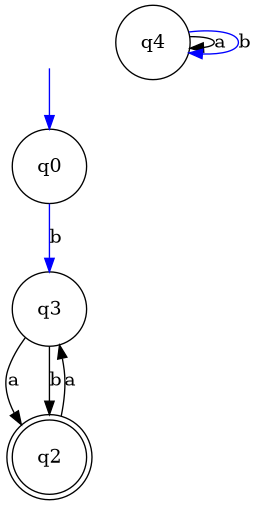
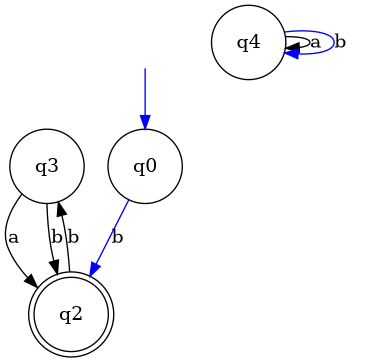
edge "q0" -> "q3": now "q0" -> "q2"
edge "q2" -> "q3": label "a" -> "b"
